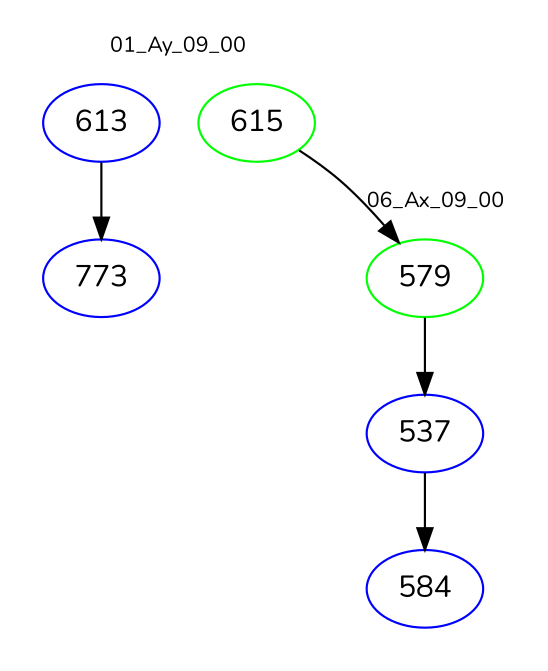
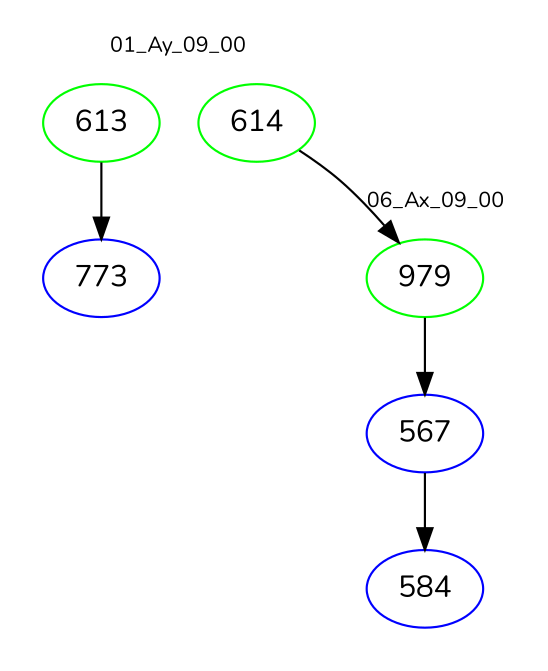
node "613": color blue -> green
node "615": label "615" -> "614"
node "579": label "579" -> "979"
node "537": label "537" -> "567"
